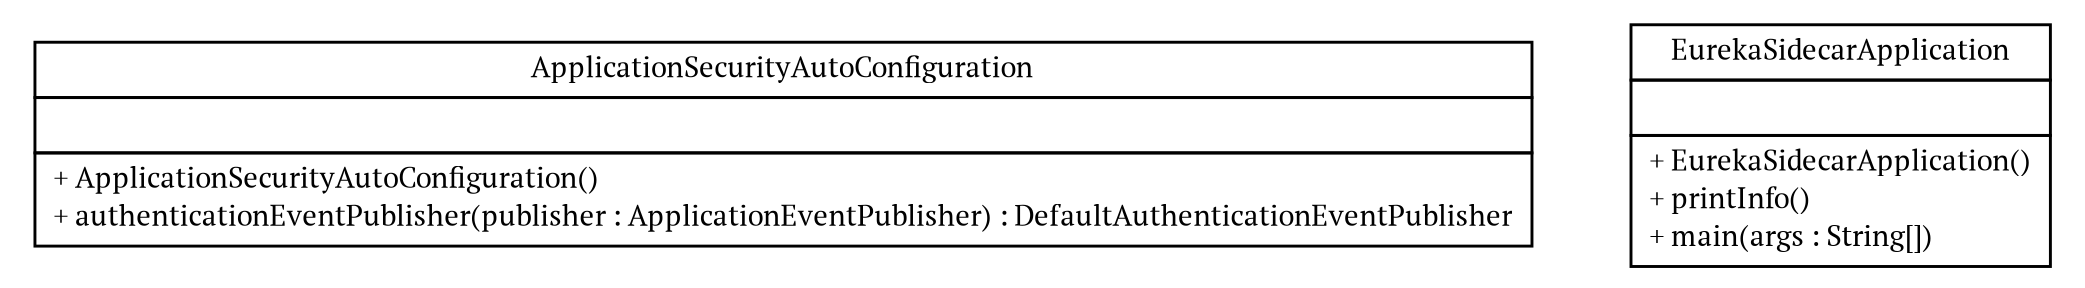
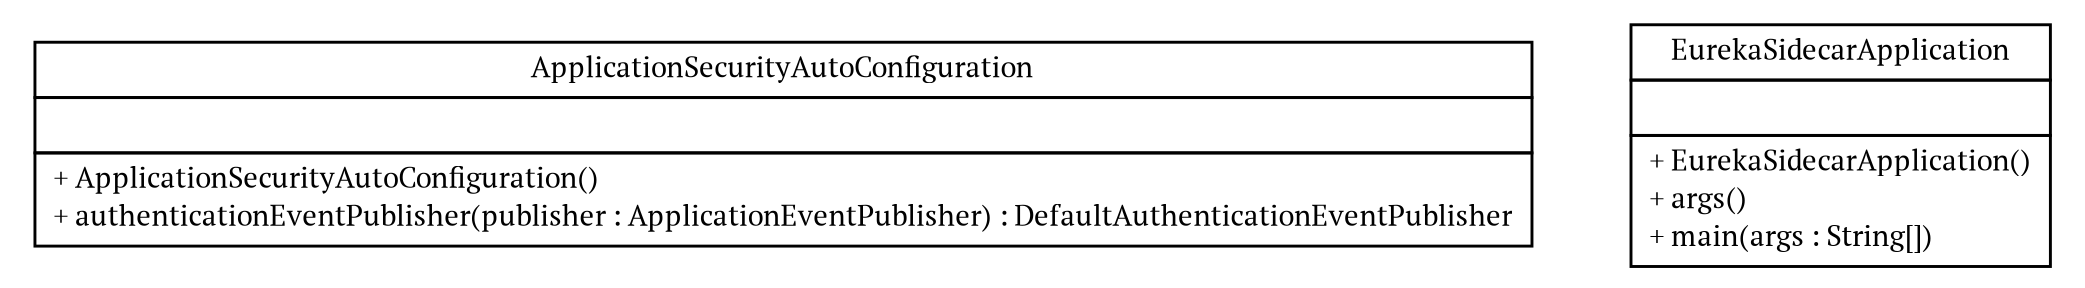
node "EurekaSidecarApplication": text "+ printInfo()" -> "+ args()"
